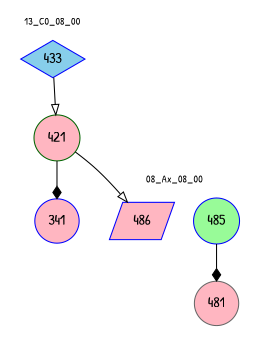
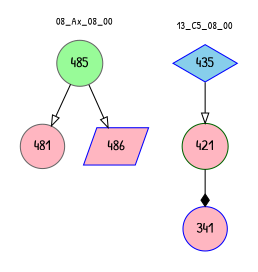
cluster "13_C0_08_00": label "13_C0_08_00" -> "13_C5_08_00"
node "433": label "433" -> "435"
edge "421" -> "486": now "485" -> "486"
node "485": color blue -> gray40
edge "485" -> "481": arrowhead diamond -> onormal
